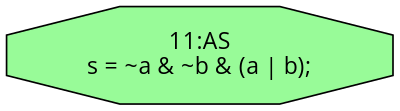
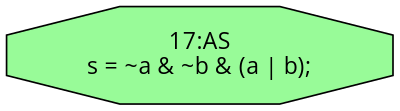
node "11:AS s = ~a & ~b & (a | b);": label "11:AS s = ~a & ~b & (a | b);" -> "17:AS s = ~a & ~b & (a | b);"
